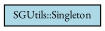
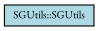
node "SGUtils::Singleton": label "SGUtils::Singleton" -> "SGUtils::SGUtils"
